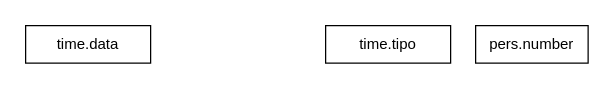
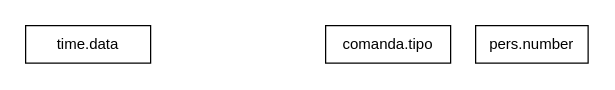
node "time.tipo": label "time.tipo" -> "comanda.tipo"
